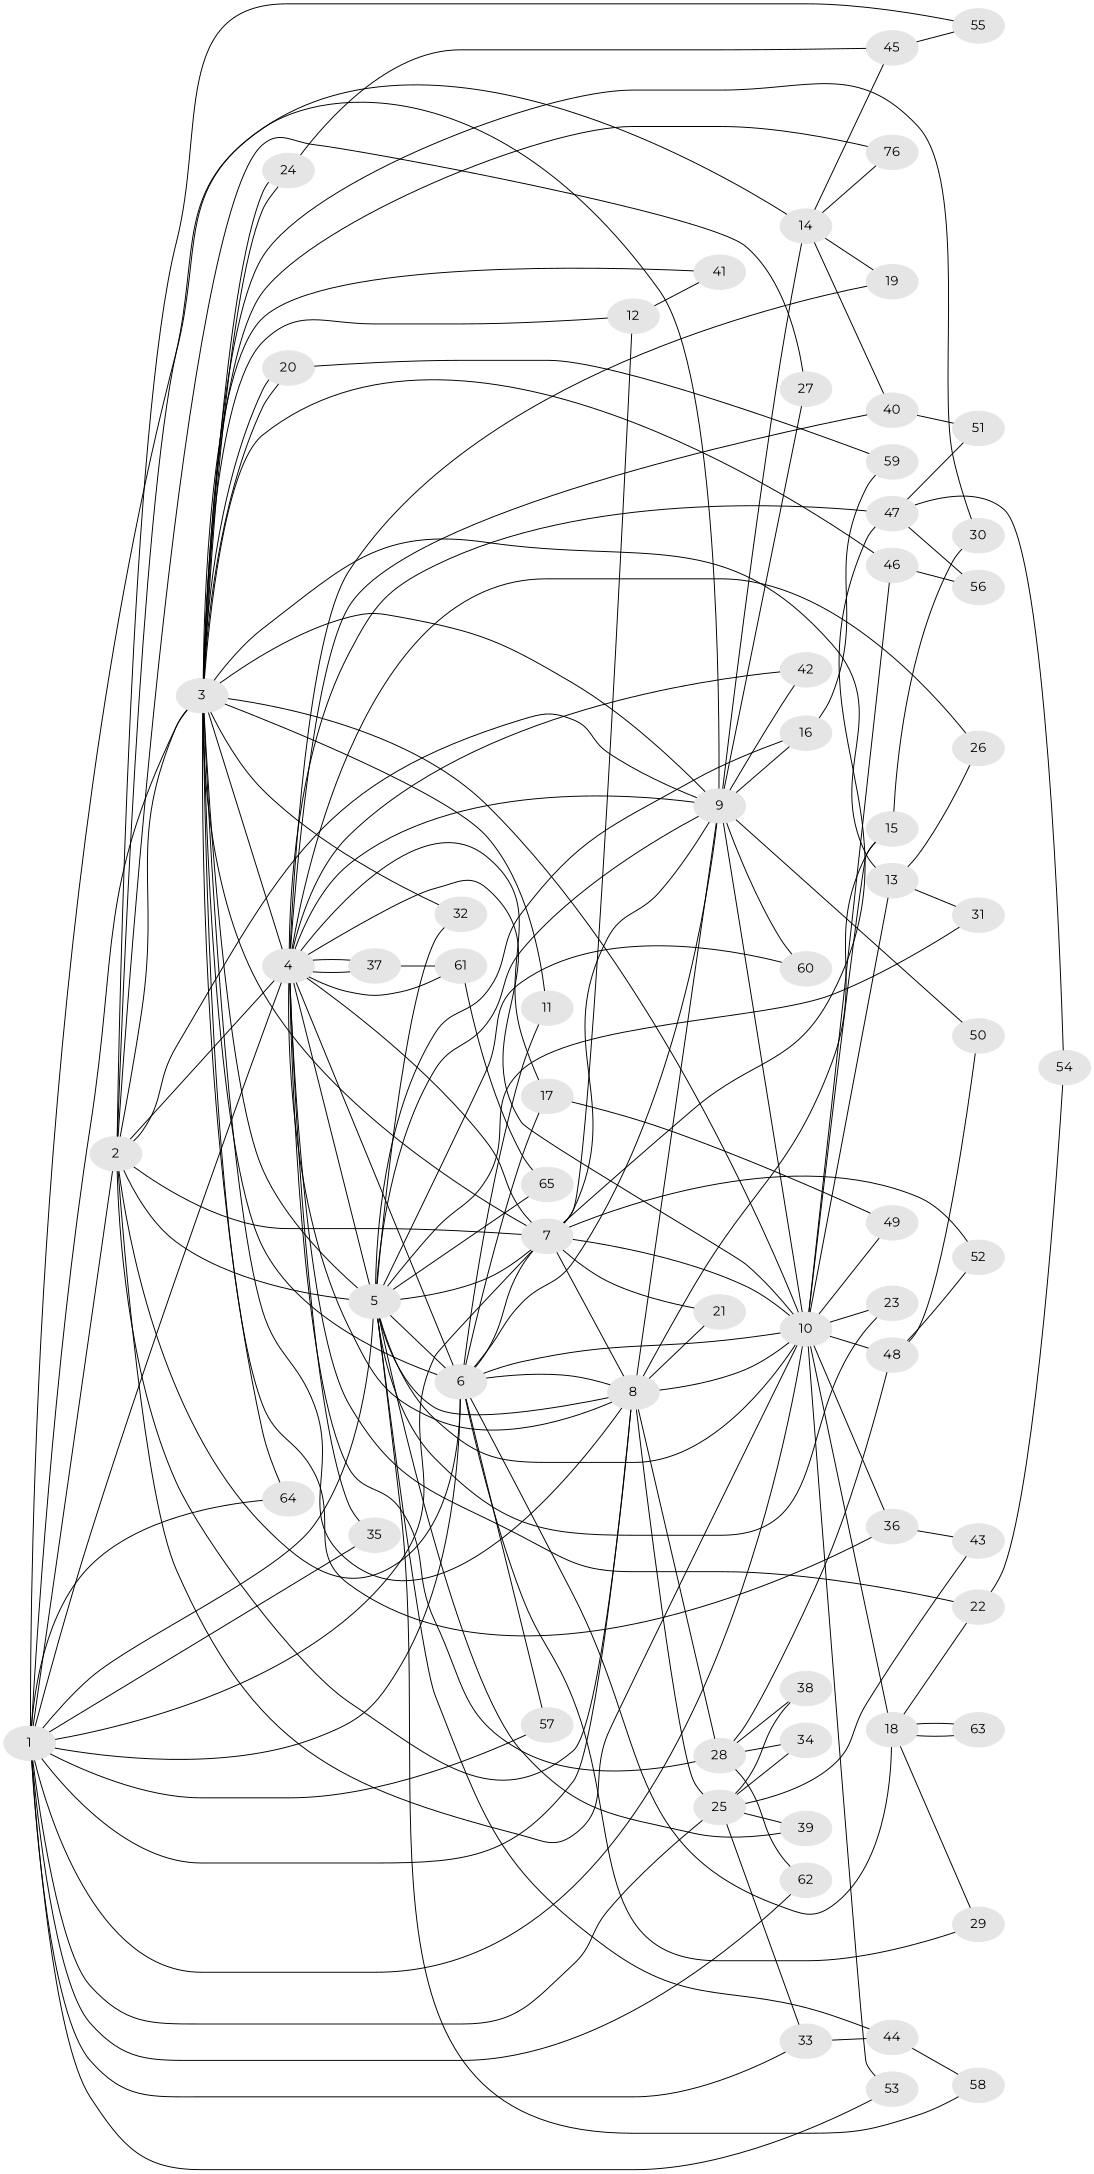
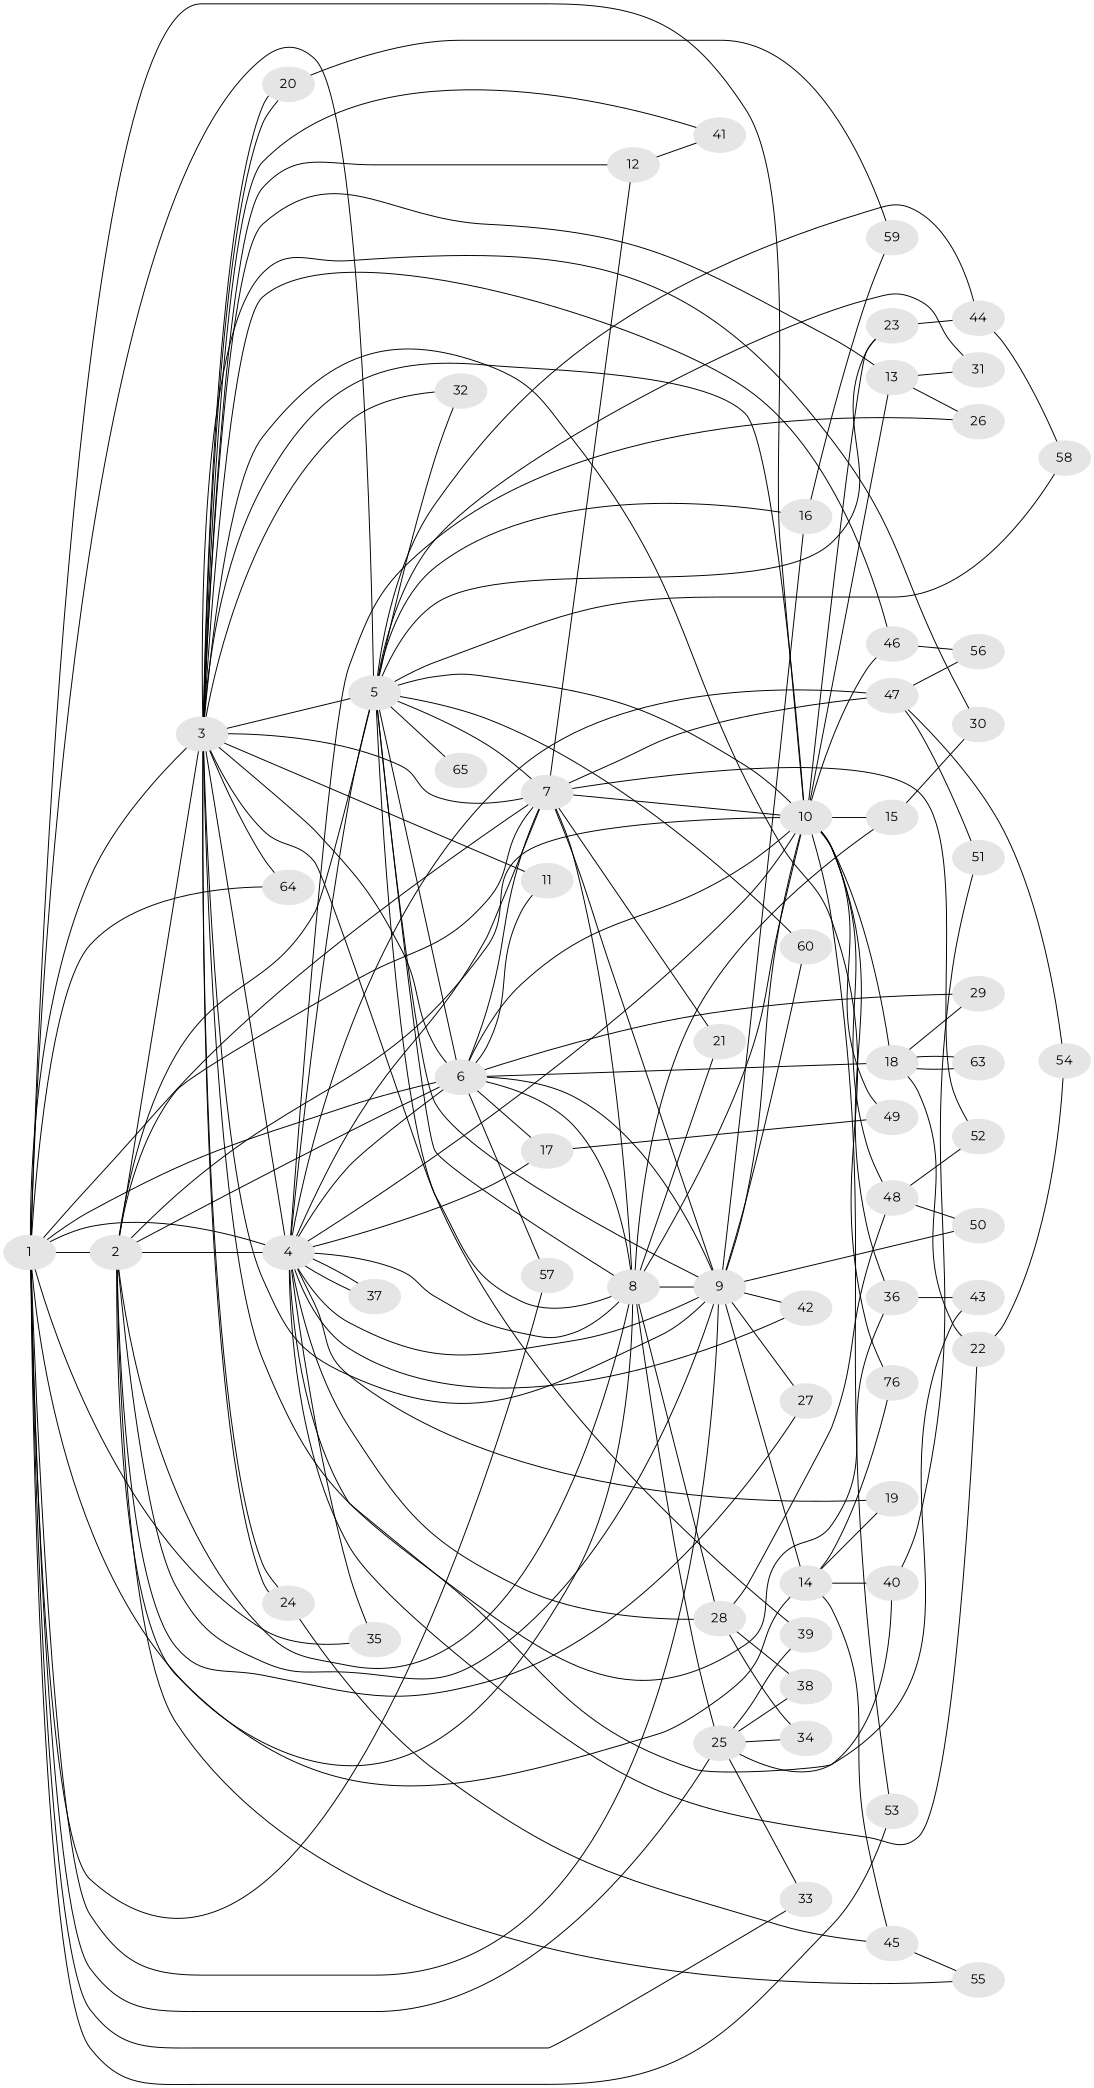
node "61": removed
node "62": removed
edge "44" -- "33": now "44" -- "23"
